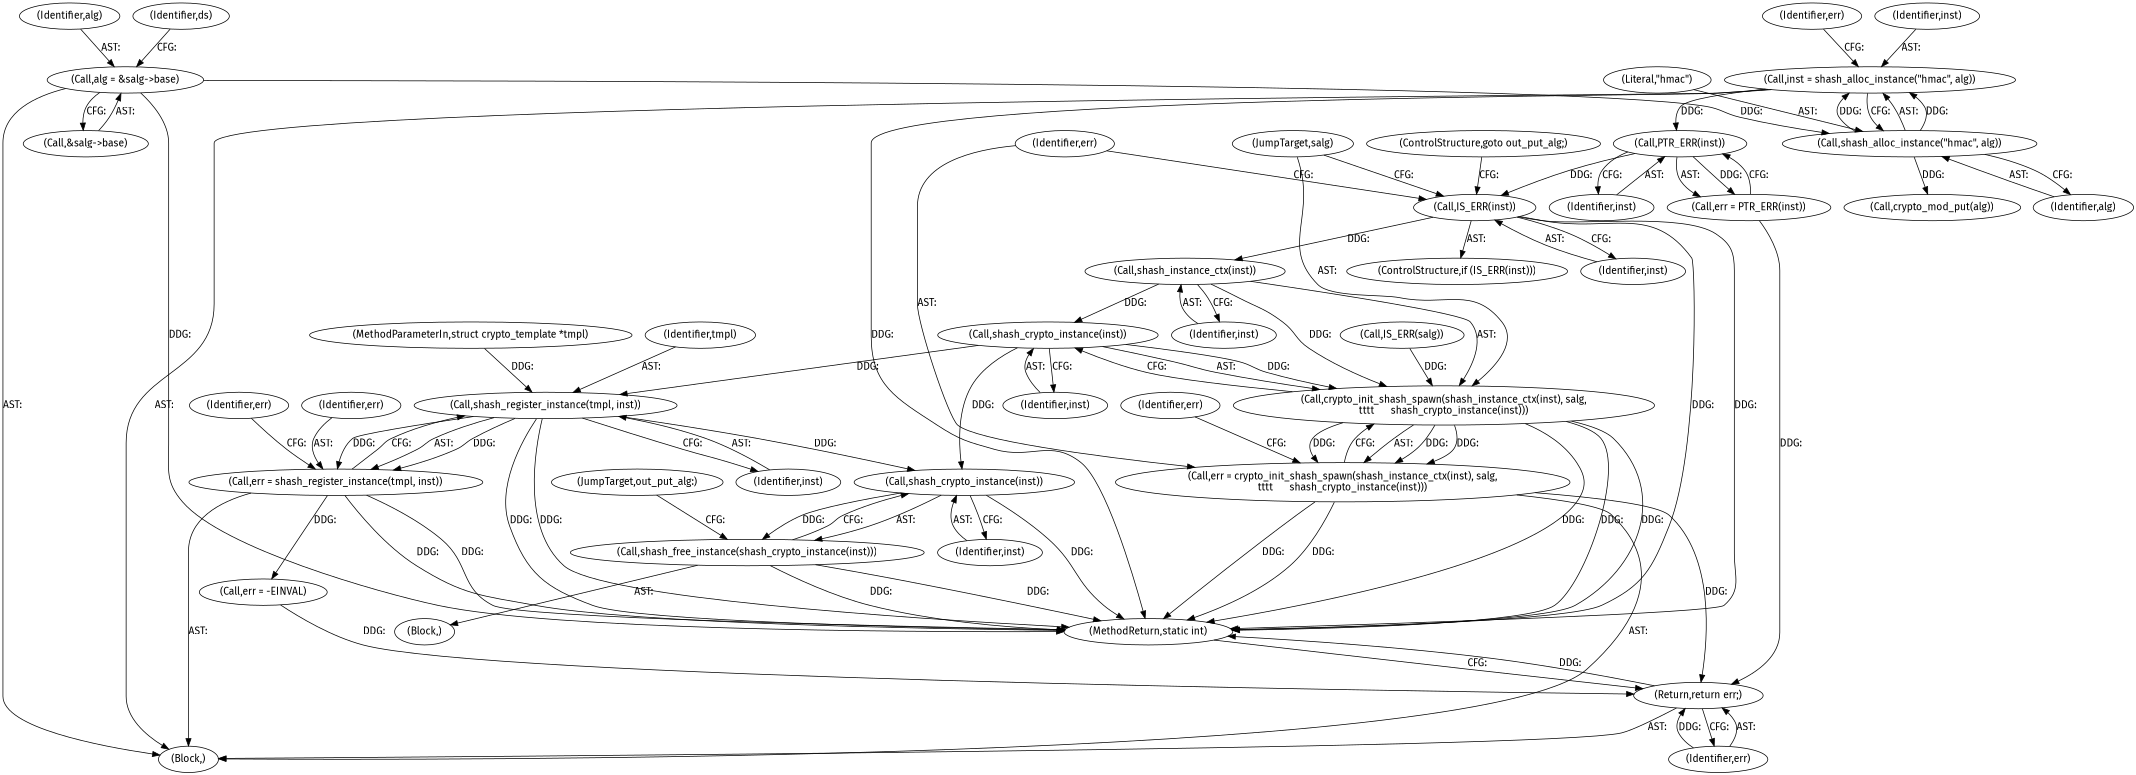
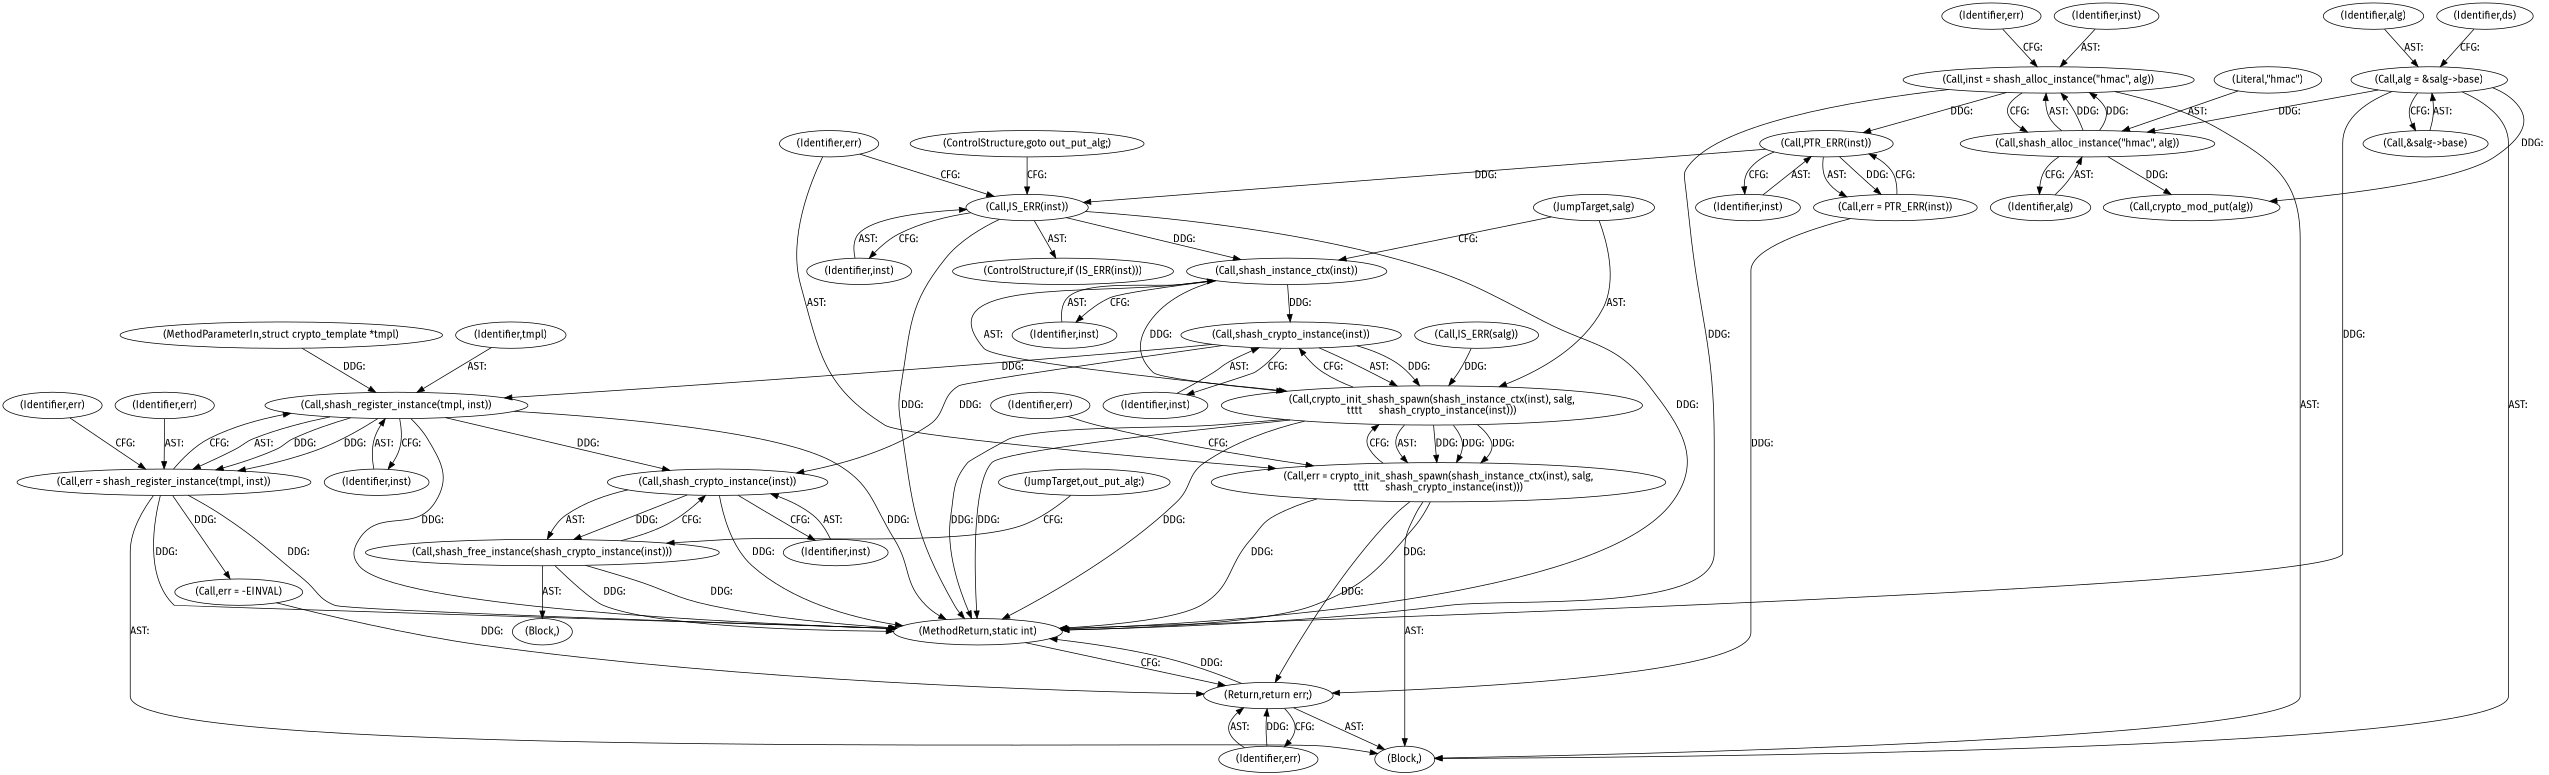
edge "(JumpTarget,salg)" -> "(Call,IS_ERR(inst))": now "(JumpTarget,salg)" -> "(Call,shash_instance_ctx(inst))"
edge "(Call,alg = &salg->base)" -> "(Call,crypto_mod_put(alg))": added, label "DDG:"
